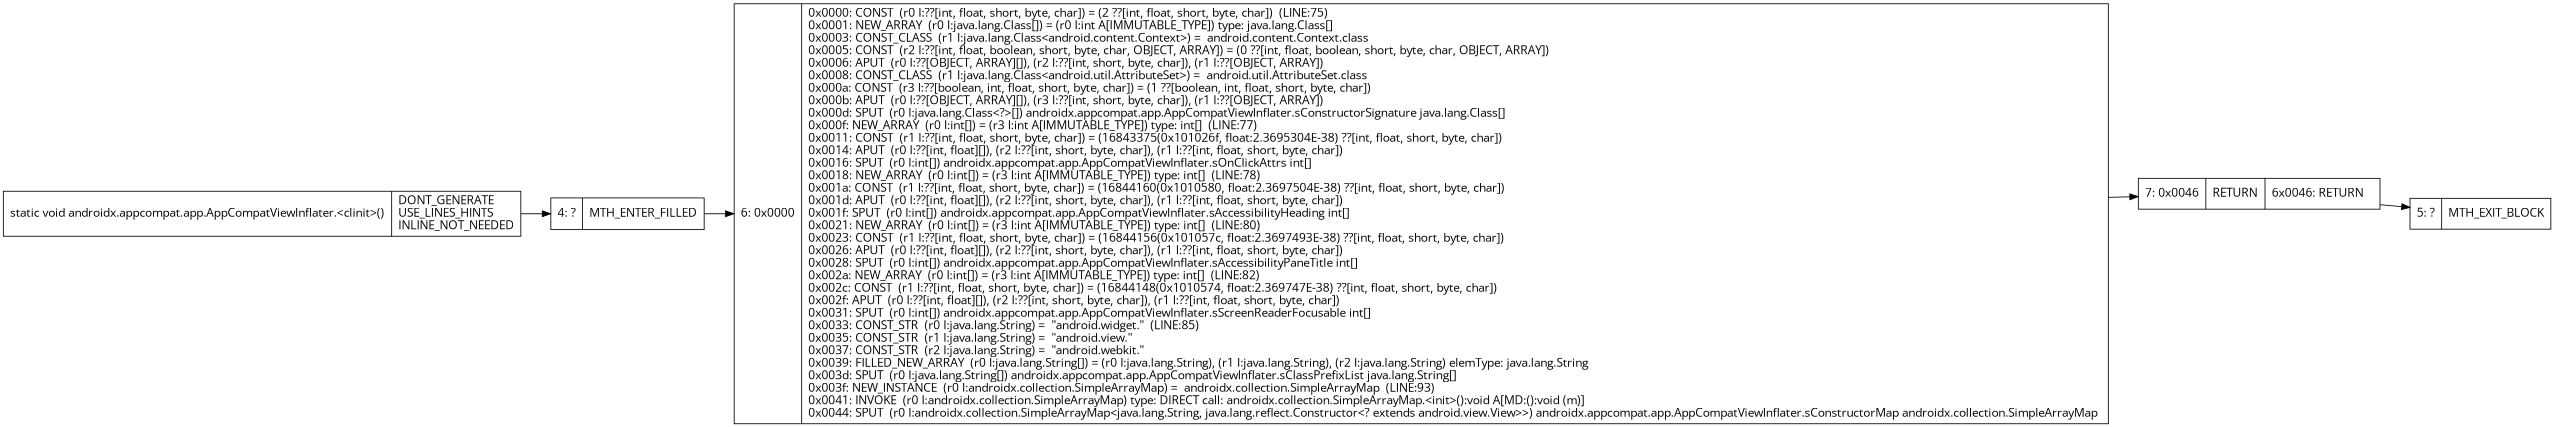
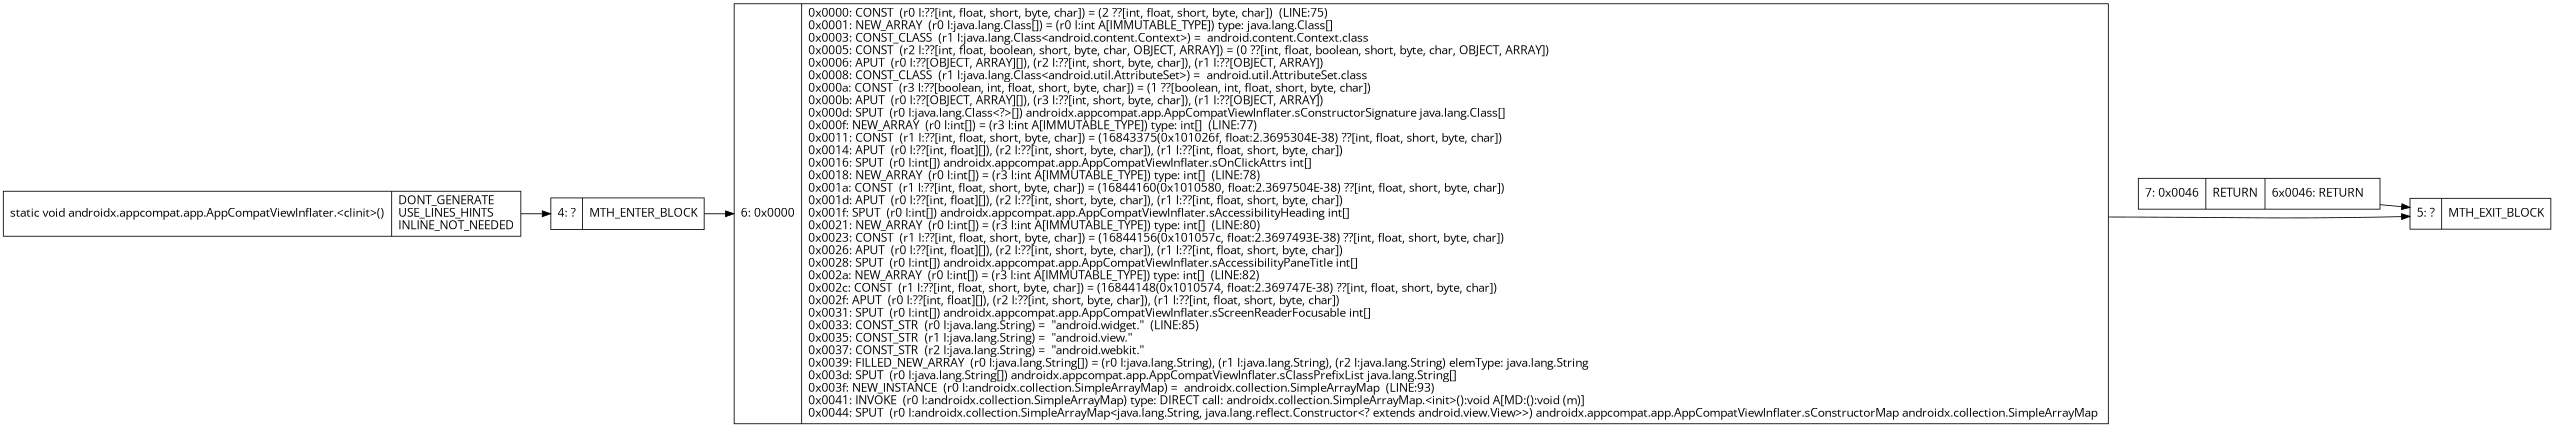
edge "6: 0x0000" -> "7: 0x0046": now "6: 0x0000" -> "5: ?"
node "4: ?": text "MTH_ENTER_FILLED" -> "MTH_ENTER_BLOCK"
